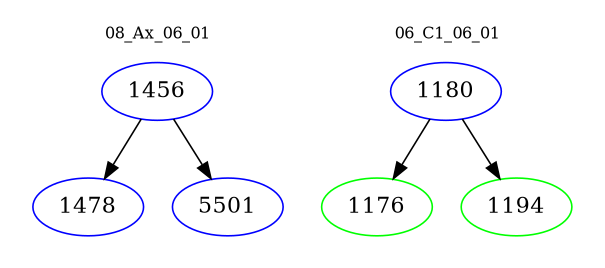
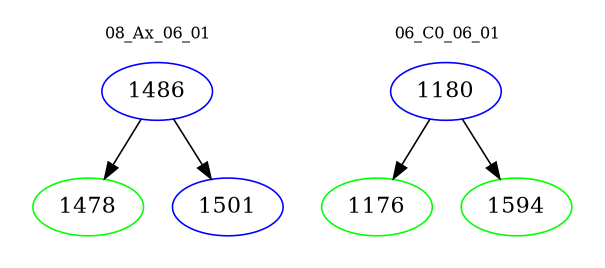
cluster "06_C1_06_01": label "06_C1_06_01" -> "06_C0_06_01"
node "1456": label "1456" -> "1486"
node "1478": color blue -> green
node "5501": label "5501" -> "1501"
node "1194": label "1194" -> "1594"
